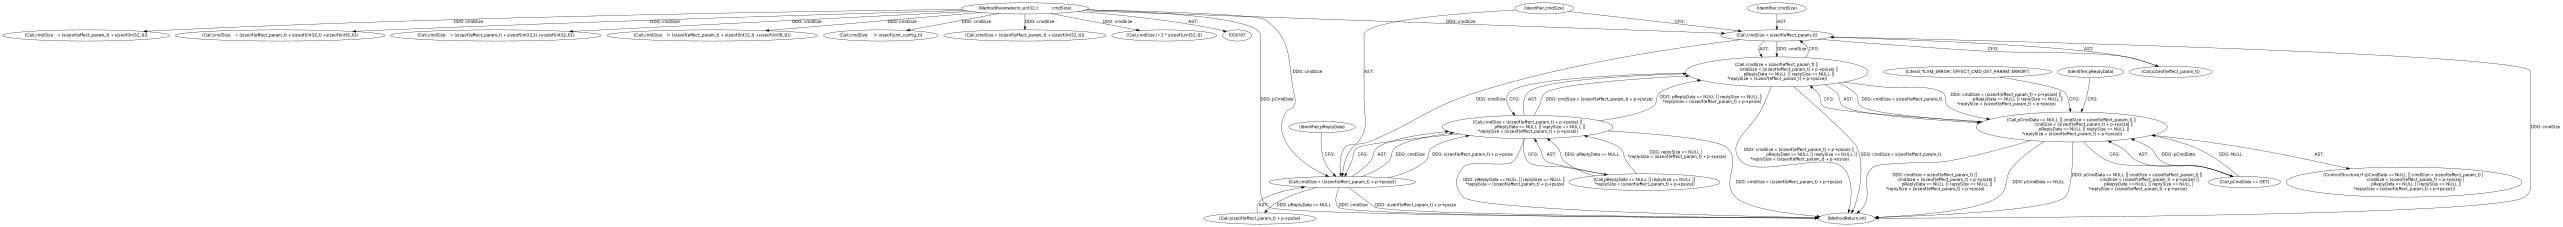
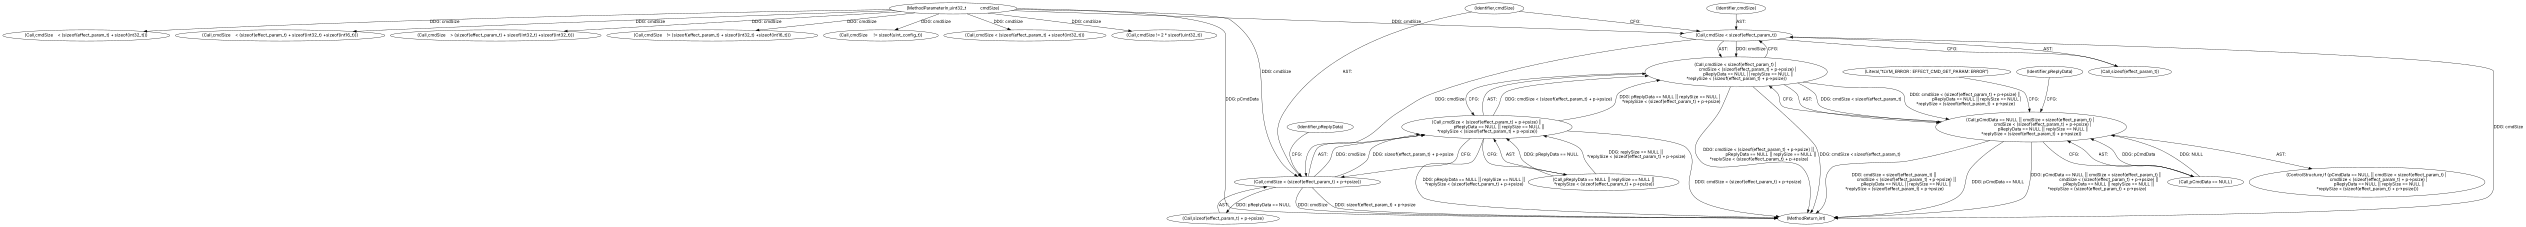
node "1000107": removed
node "(Call,pCmdData == GET)": label "(Call,pCmdData == GET)" -> "(Call,pCmdData == NULL)"
